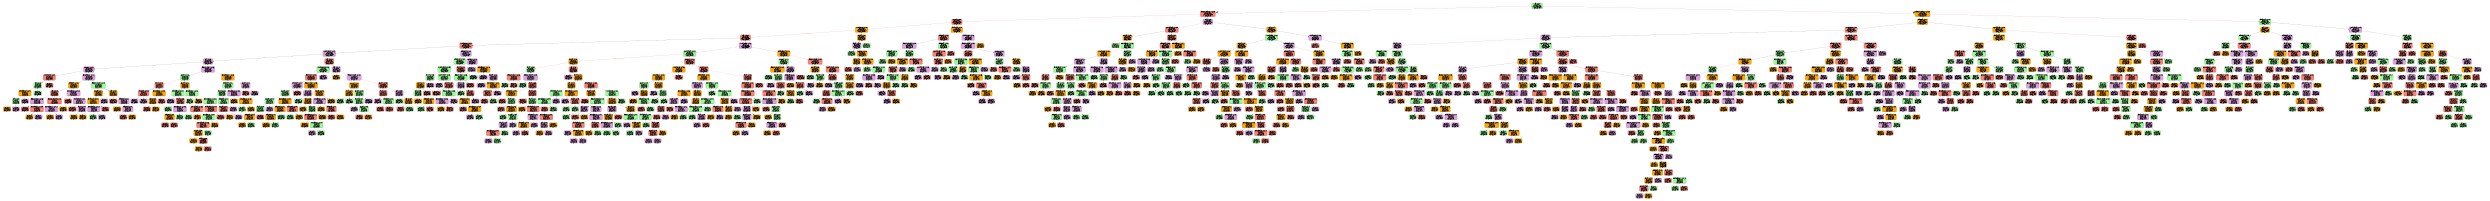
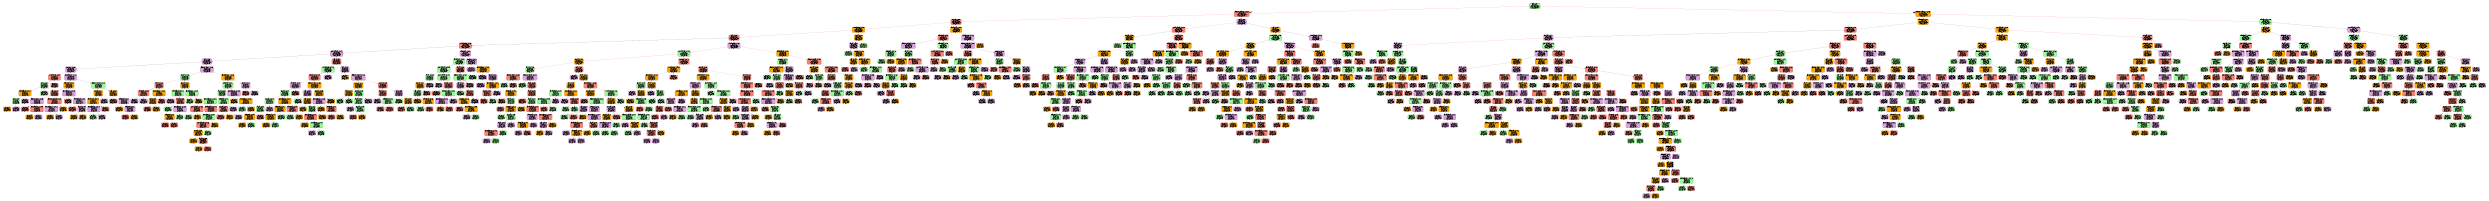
node "gini = 0.0 samples = 12 value = [0, 16] class = Active": fillcolor orange -> plum
node "gini = 0.0 samples = 7 value = [0, 14] class = Active": added
node "gini = 0.0 samples = 10 value = [0, 19] class = Active": fillcolor plum -> palegreen
node "gini = 0.0 samples = 14 value = [0, 16] class = Active": fillcolor salmon -> plum
